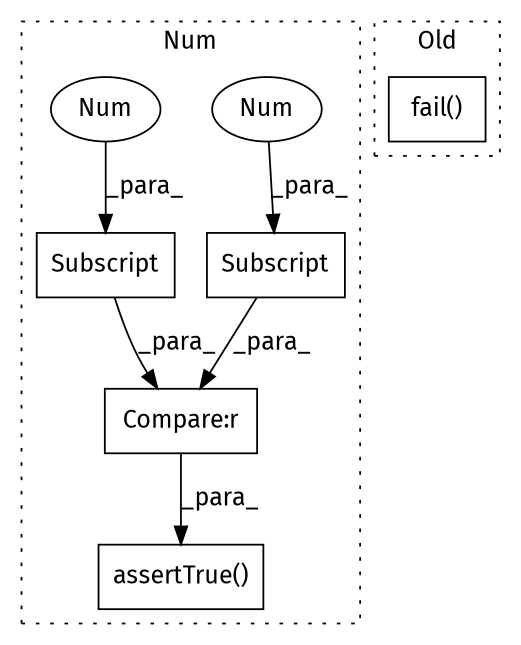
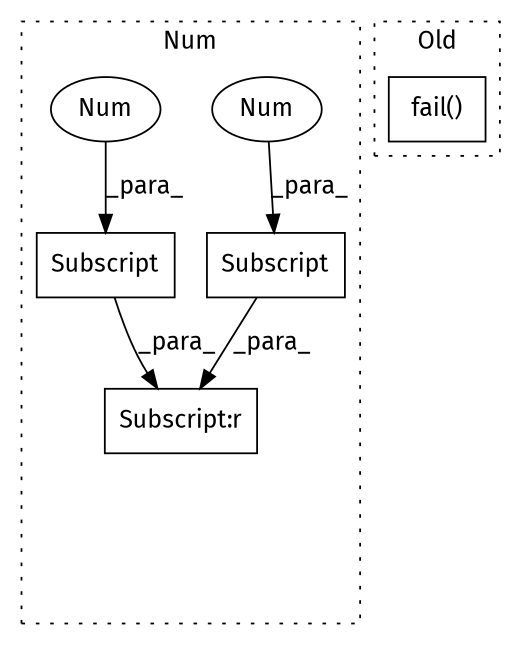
node "Compare:r": label "Compare:r" -> "Subscript:r"
node "assertTrue()": removed
